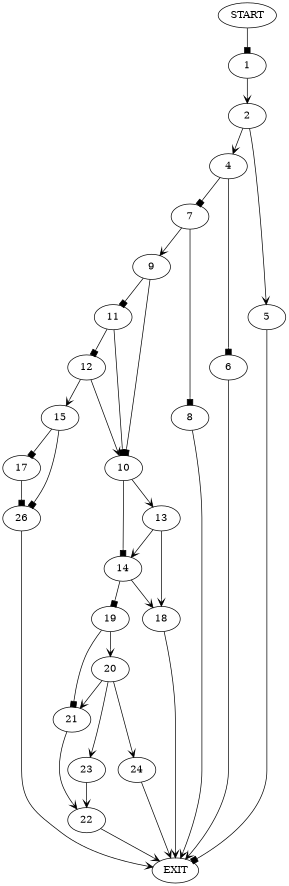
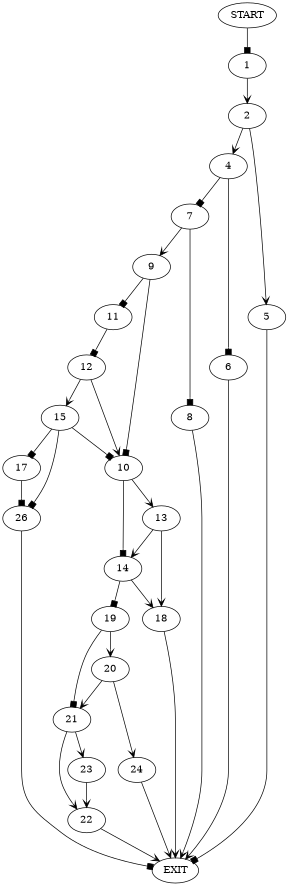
edge "11" -> "10": now "15" -> "10"
edge "20" -> "23": now "21" -> "23"
edge "26" -> "EXIT": arrowhead vee -> box
